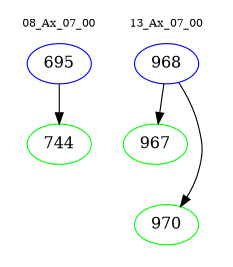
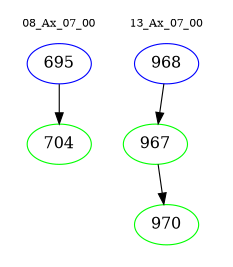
edge "968" -> "970": now "967" -> "970"
node "744": label "744" -> "704"
